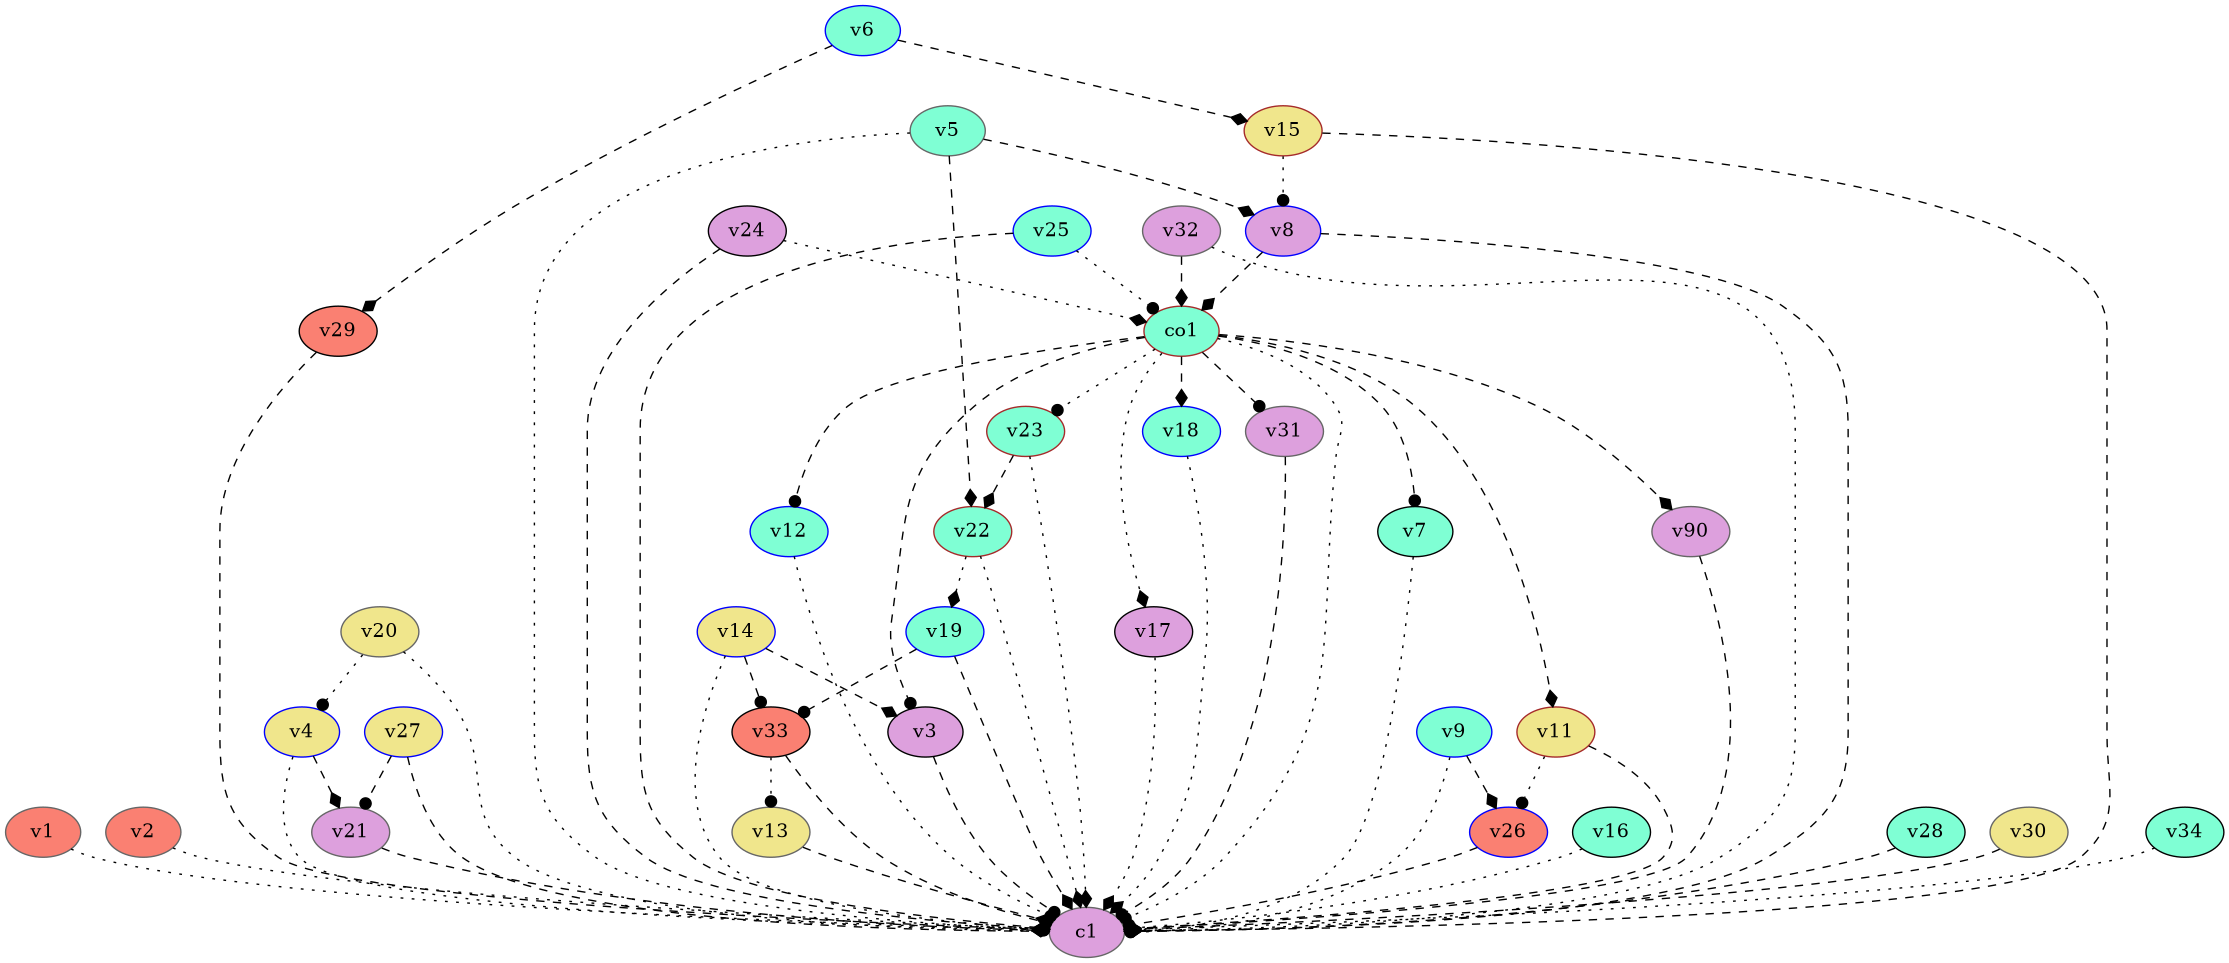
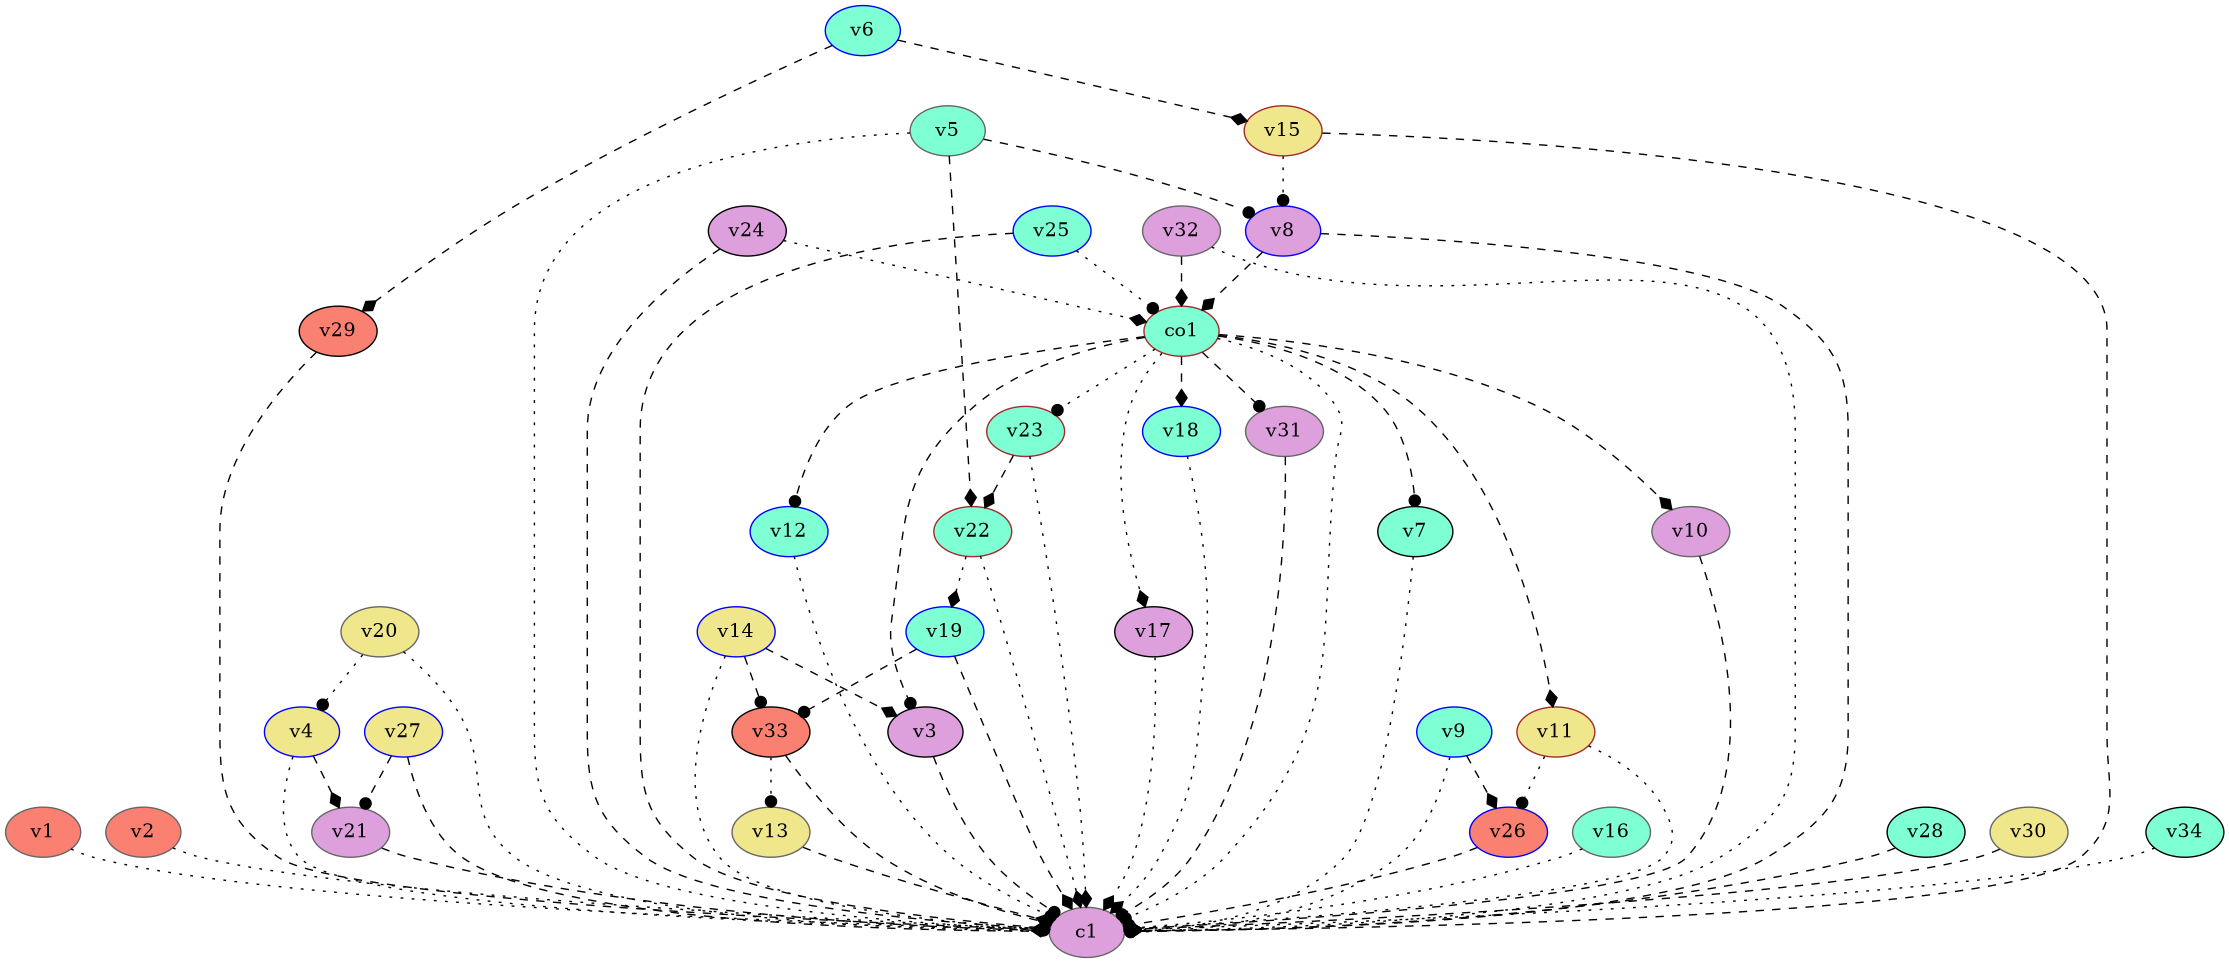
edge "v5" -> "v8": arrowhead diamond -> dot
node "v90": label "v90" -> "v10"
node "v16": color black -> gray40
edge "v11" -> "c1": style dashed -> dotted
